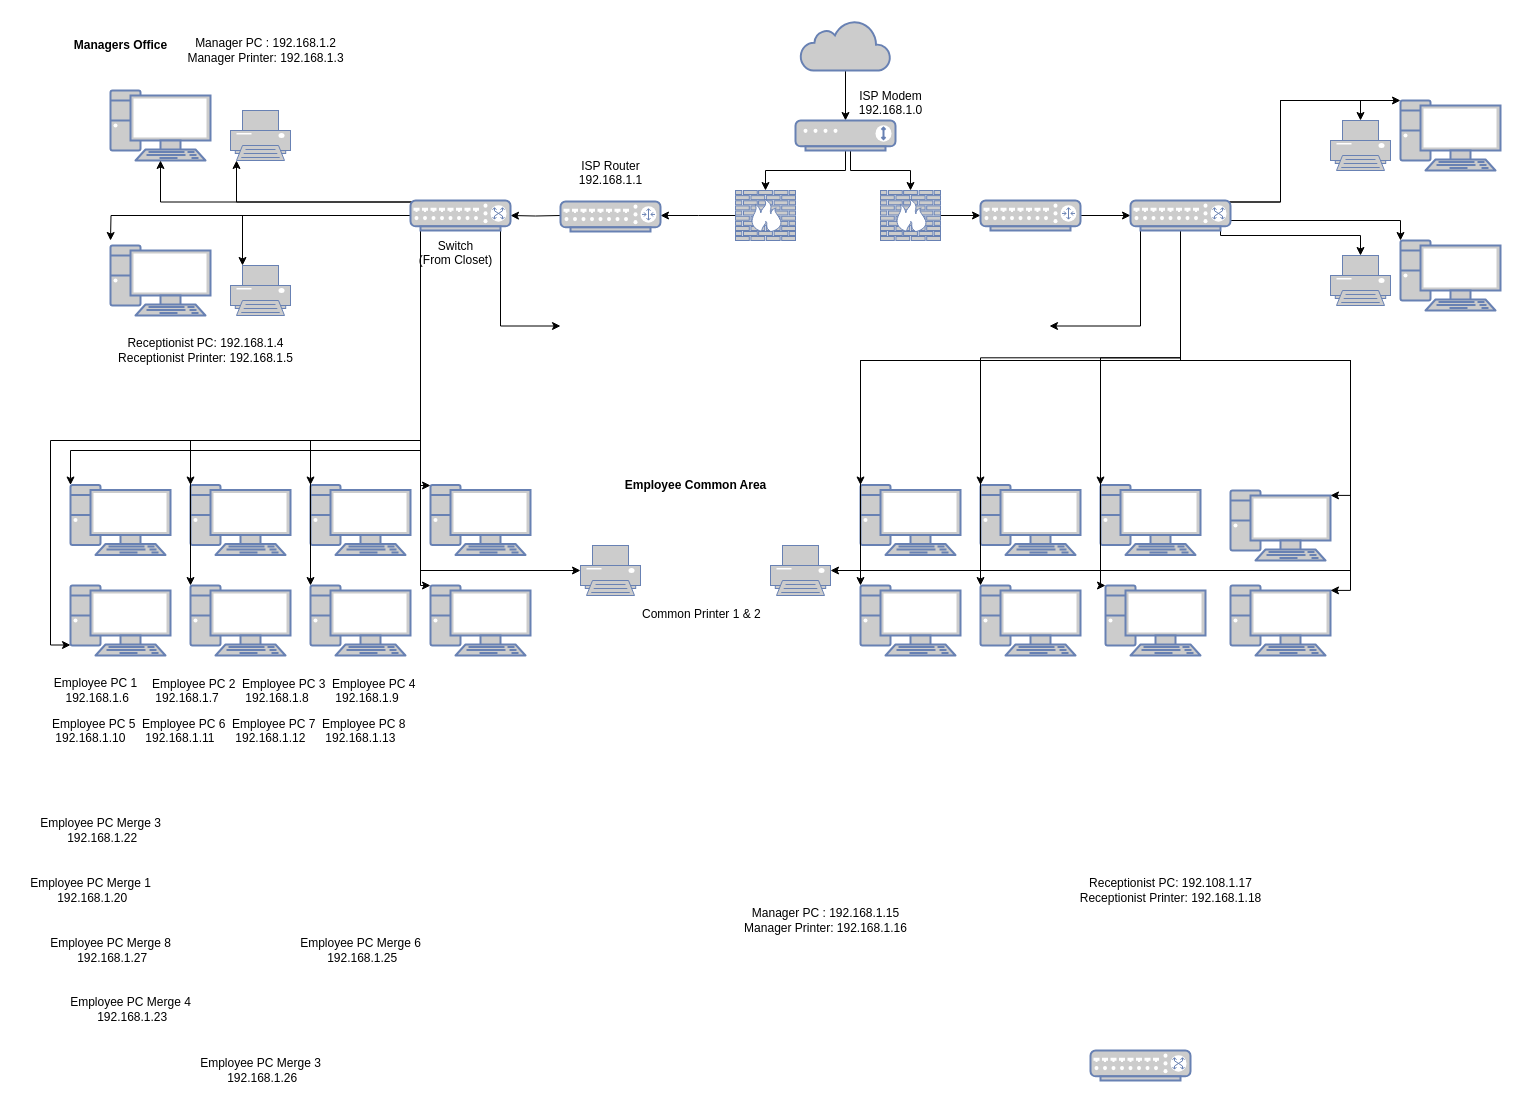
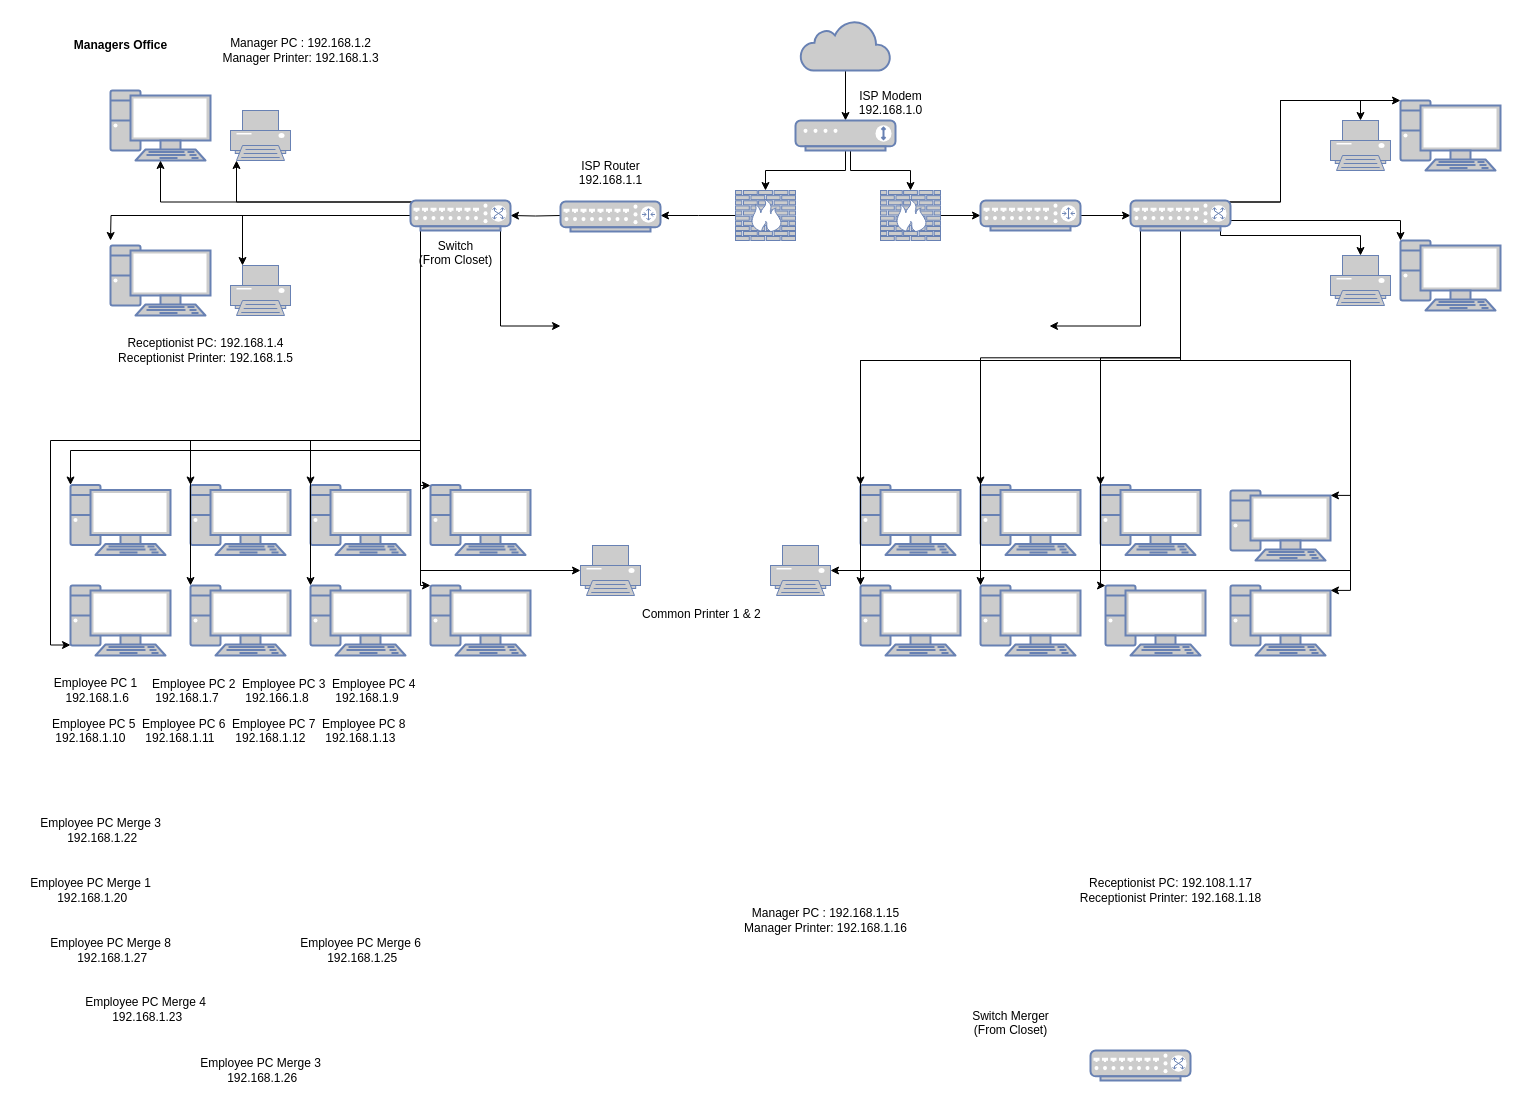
node "Manager PC : 192.168.1.2 Manager Printer: 192.168.1.3": moved (266, 51) -> (301, 51)
node "Employee Common Area": removed
node "Employee PC 3 192.168.1.8": label "Employee PC 3 192.168.1.8" -> "Employee PC 3 192.166.1.8"
node "Employee PC Merge 4 192.168.1.23": moved (131, 1010) -> (146, 1010)
node "Switch Merger (From Closet)": added
